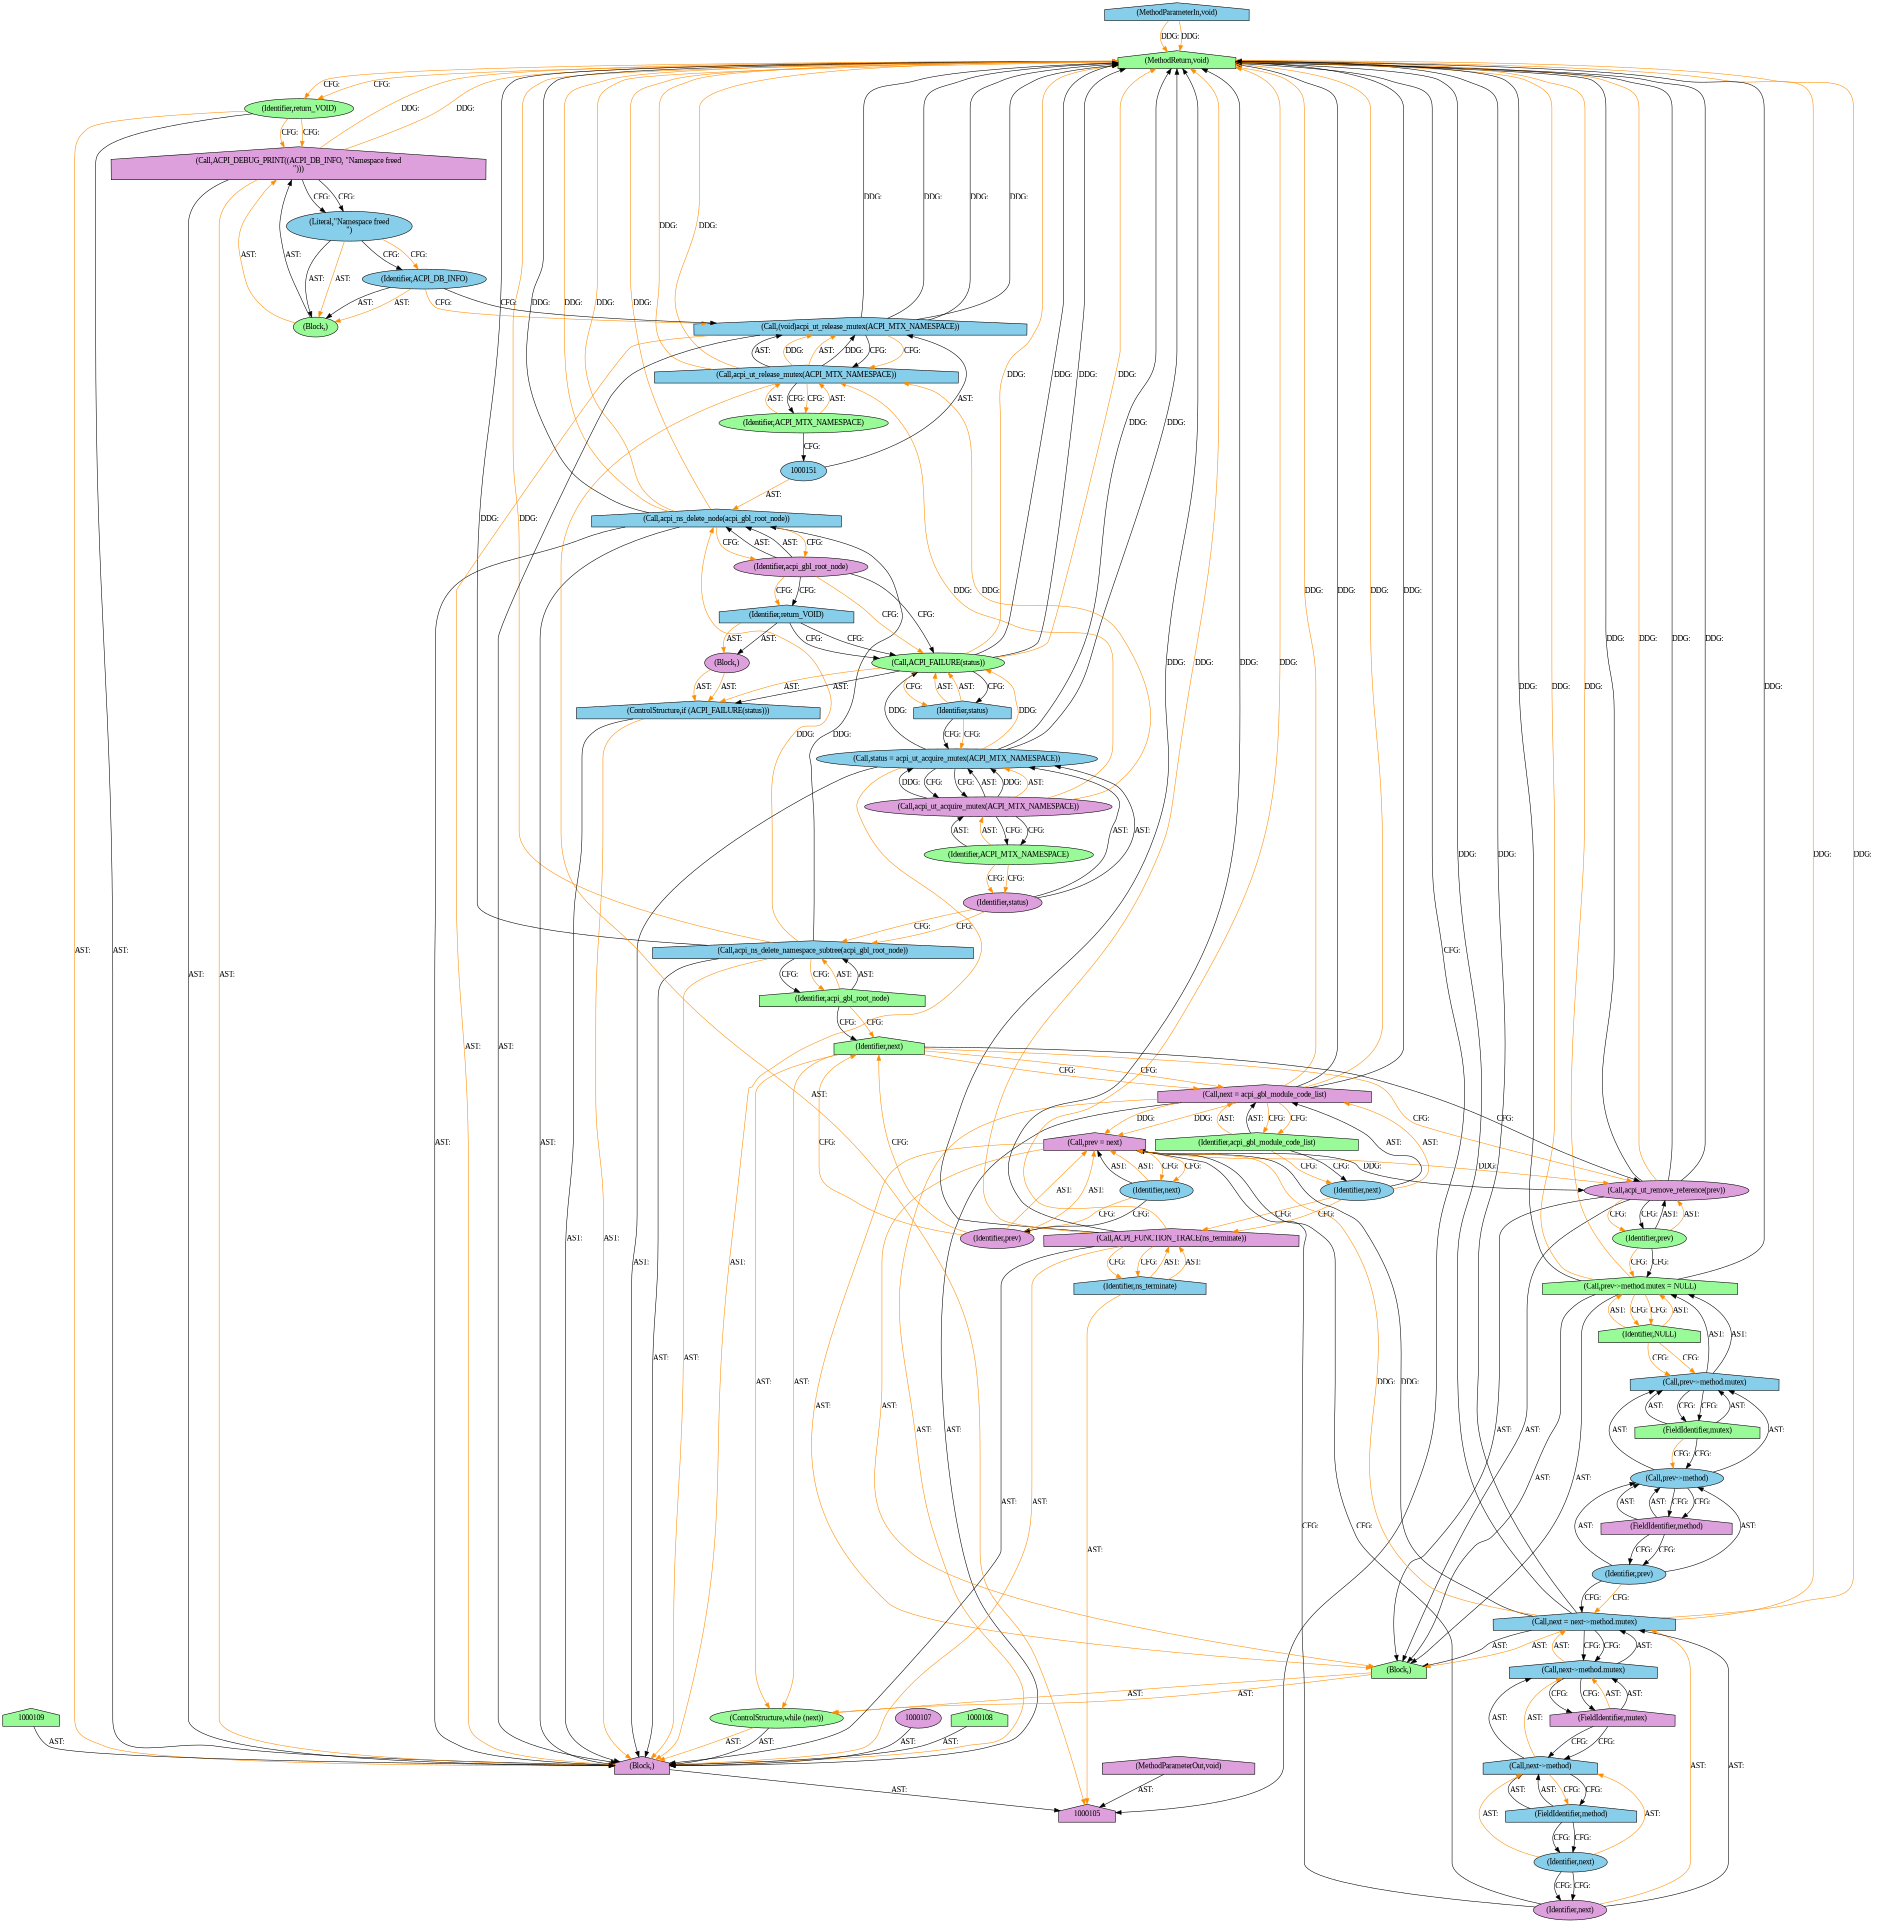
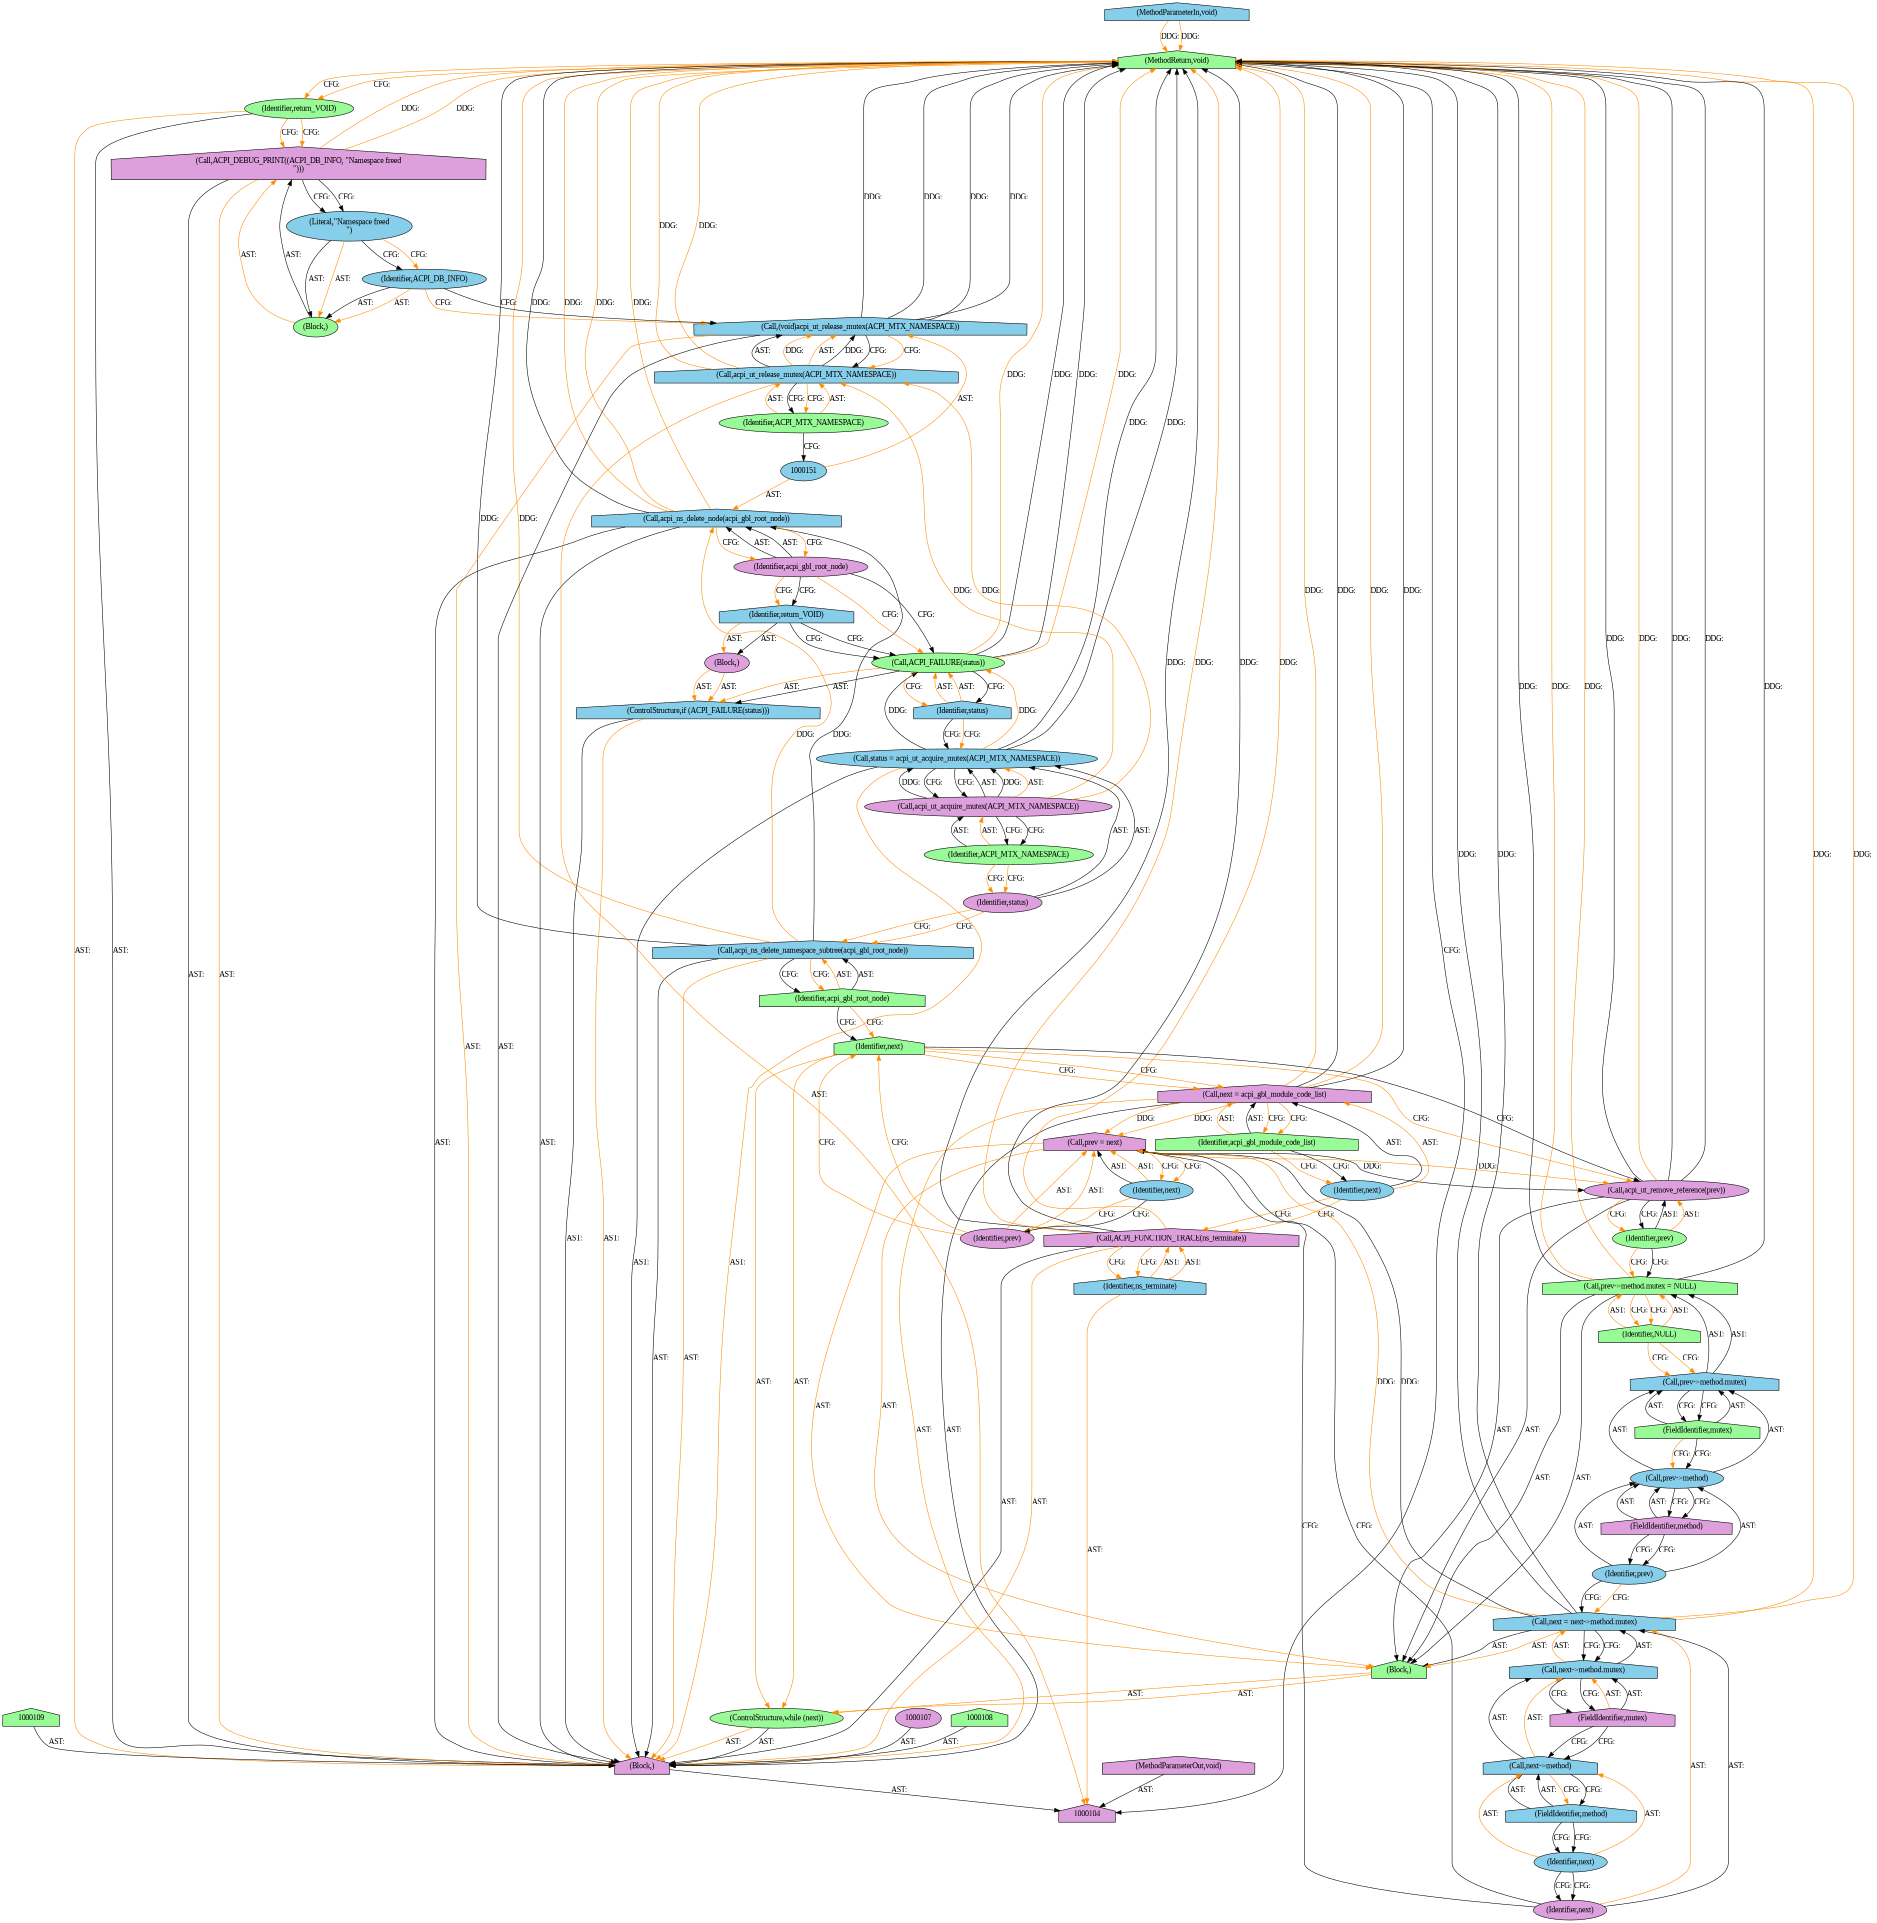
edge "1000151" -> "(Call,(void)acpi_ut_release_mutex(ACPI_MTX_NAMESPACE))": color black -> darkorange
node "1000105": label "1000105" -> "1000104"
